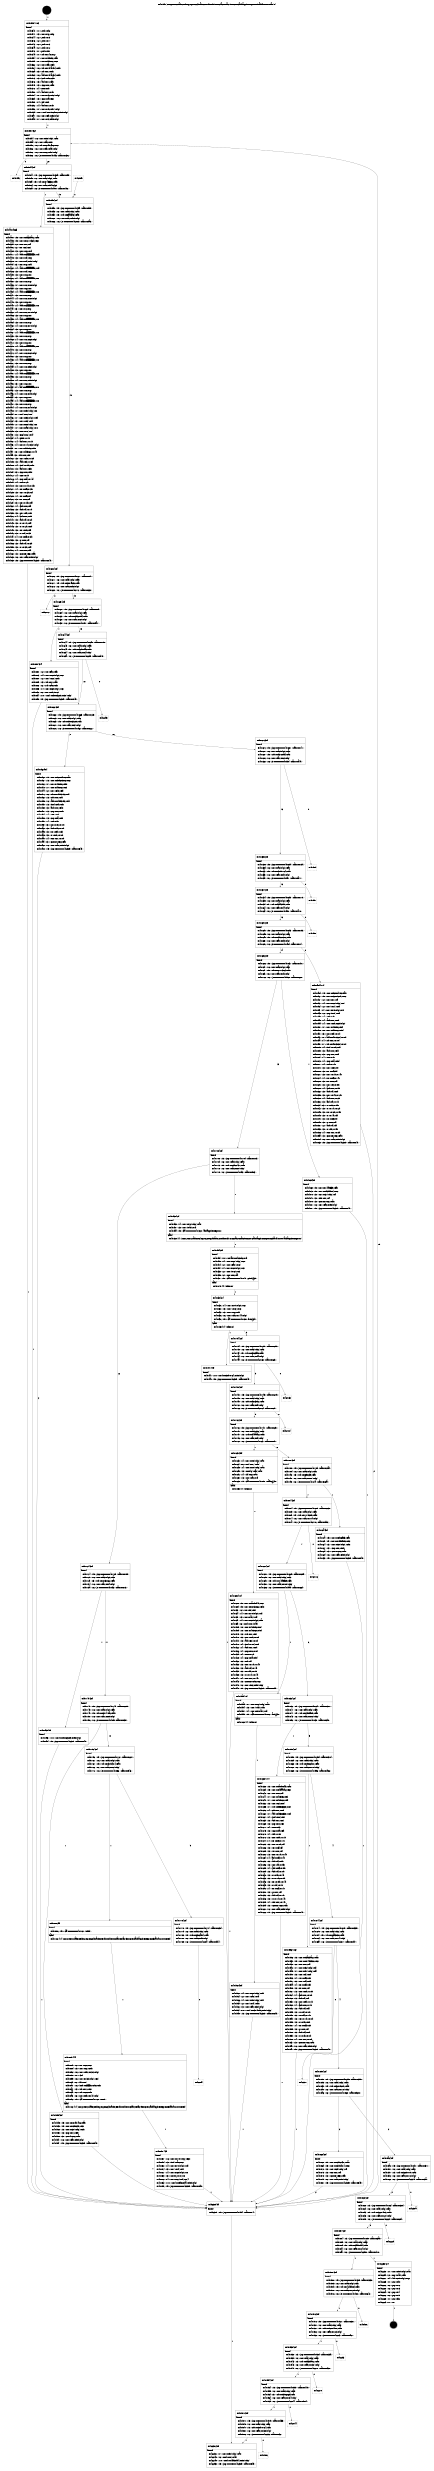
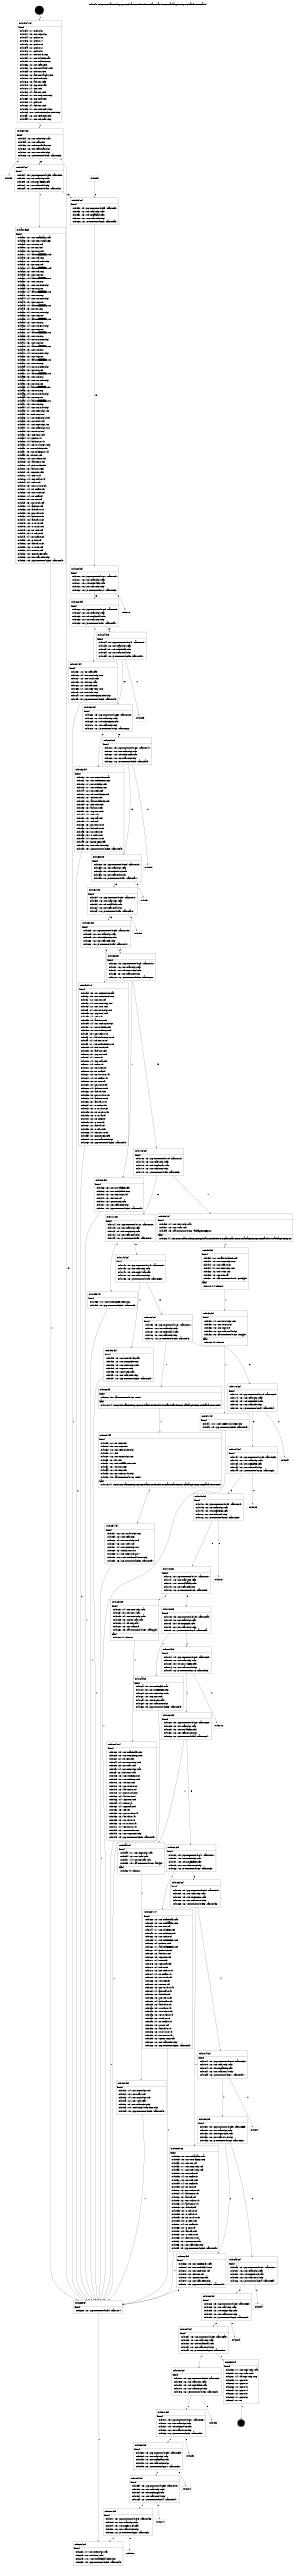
edge "0x401f2c [21]" -> "0x401794 [28]": now "0x401778 [28]" -> "0x401794 [28]"
